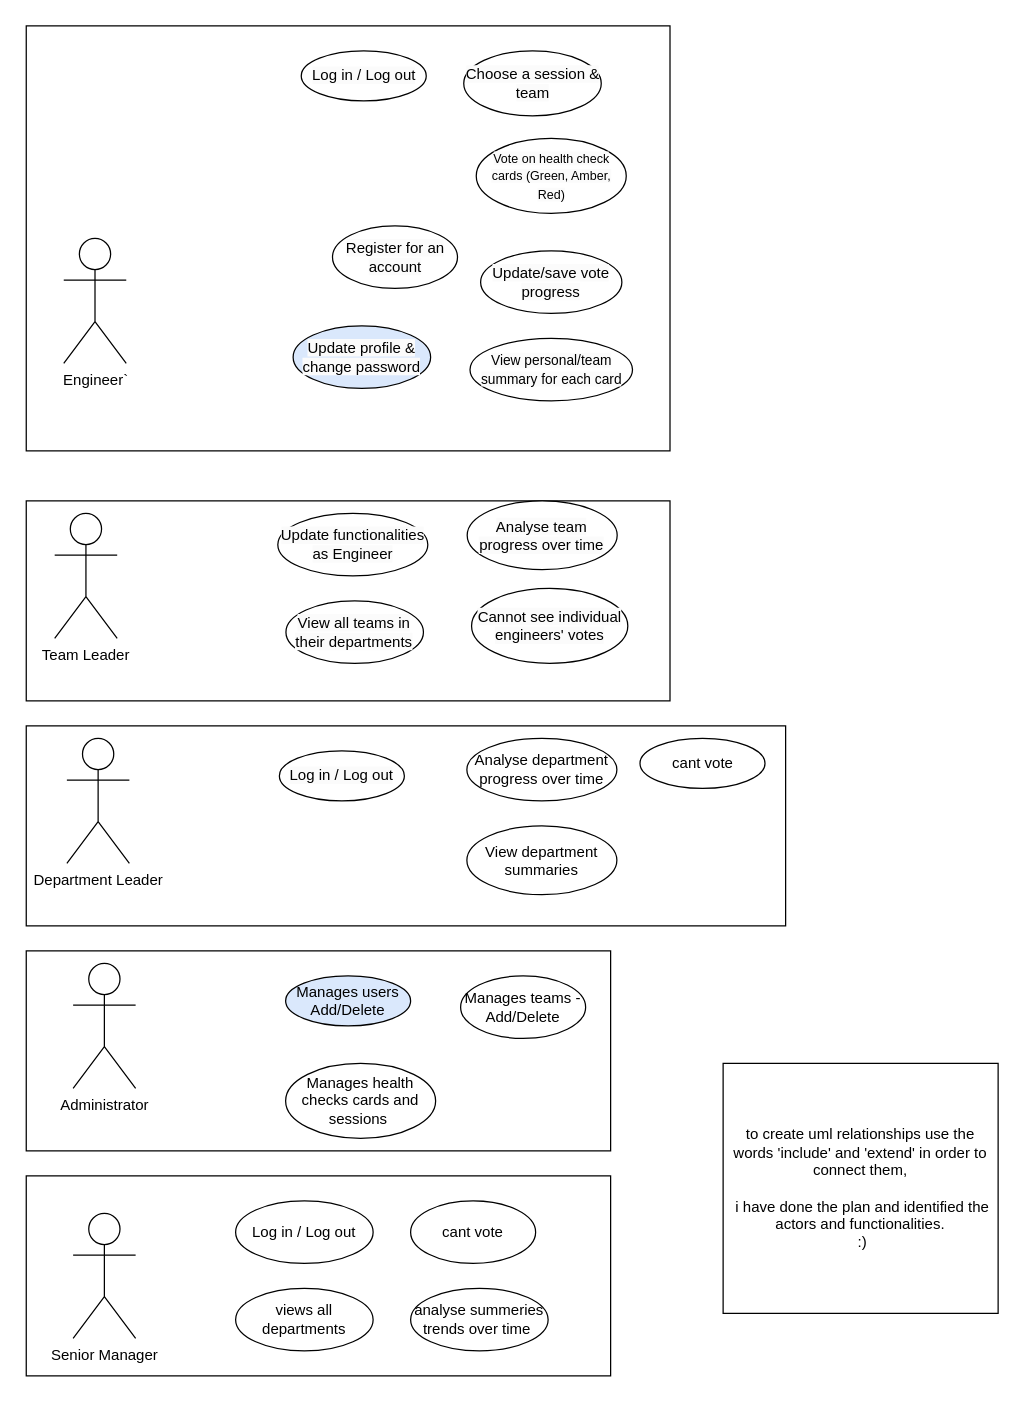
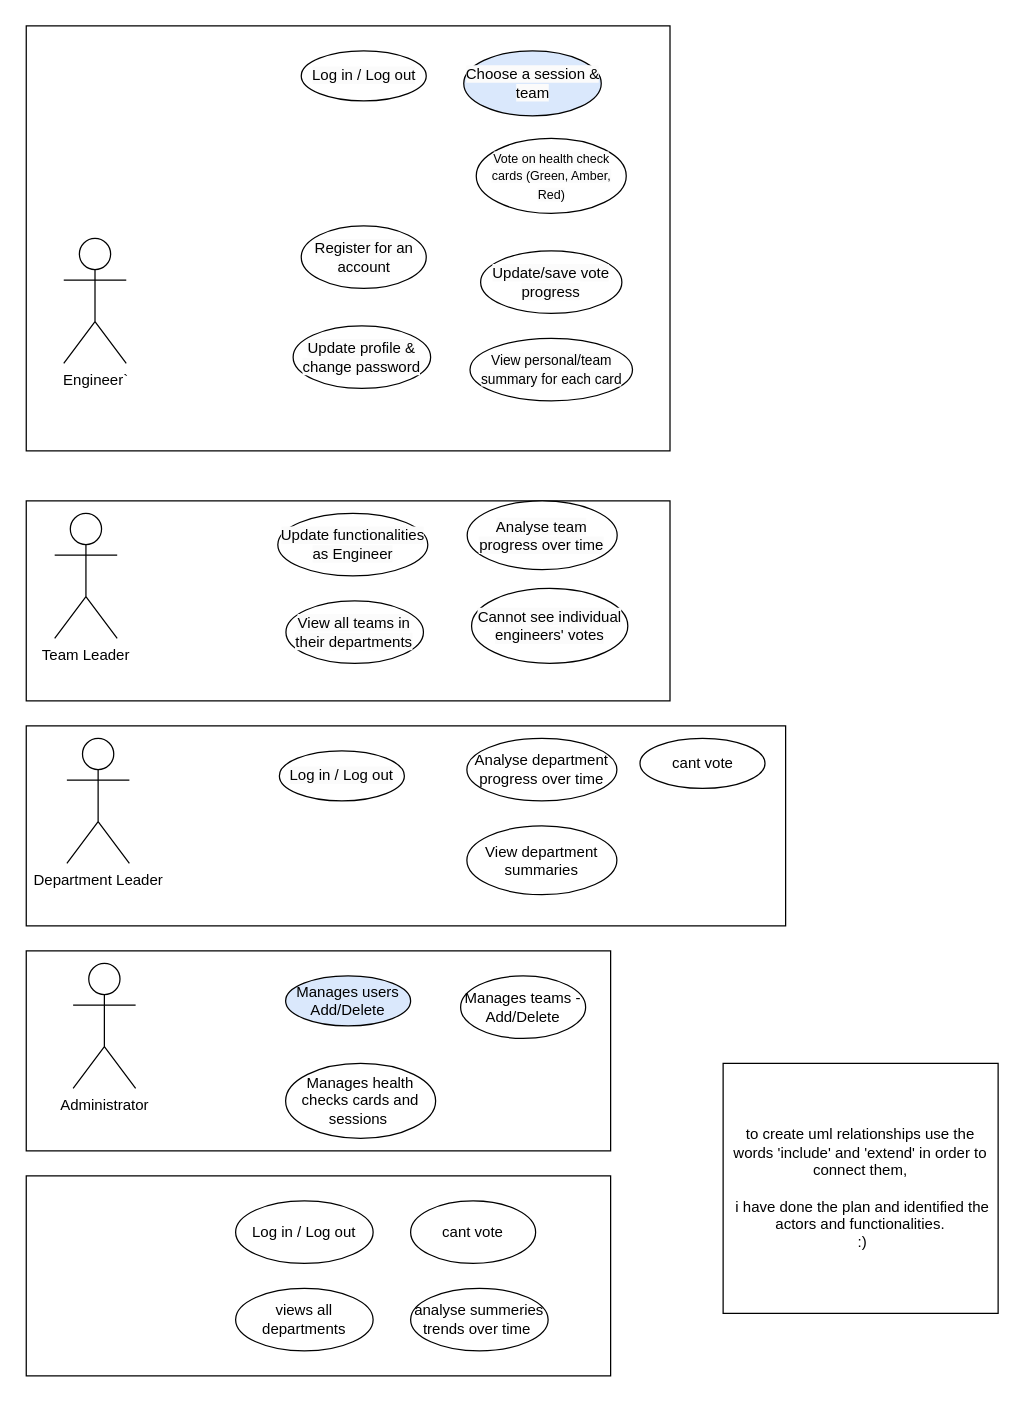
node "Choose a session & team": fillcolor #ffffff -> #dae8fc
node "Register for an account": moved (395, 257) -> (364, 257)
node "Update profile & change password": fillcolor #dae8fc -> #ffffff
node "Senior Manager": removed
